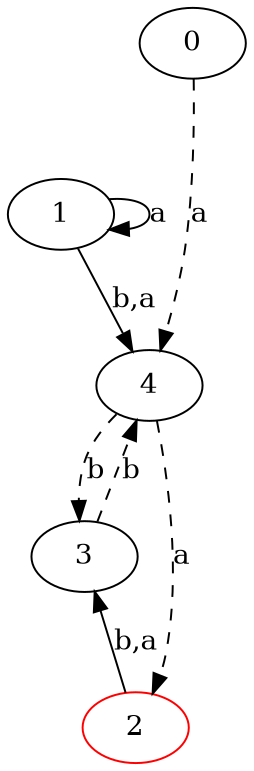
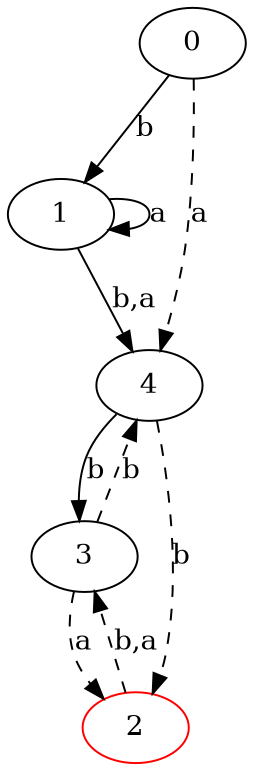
edge "0" -> "1": added, label "b"
edge "4" -> "3": style dashed -> solid
edge "4" -> "2": label "a" -> "b"
edge "3" -> "2": added, label "a"
edge "2" -> "3": style solid -> dashed
